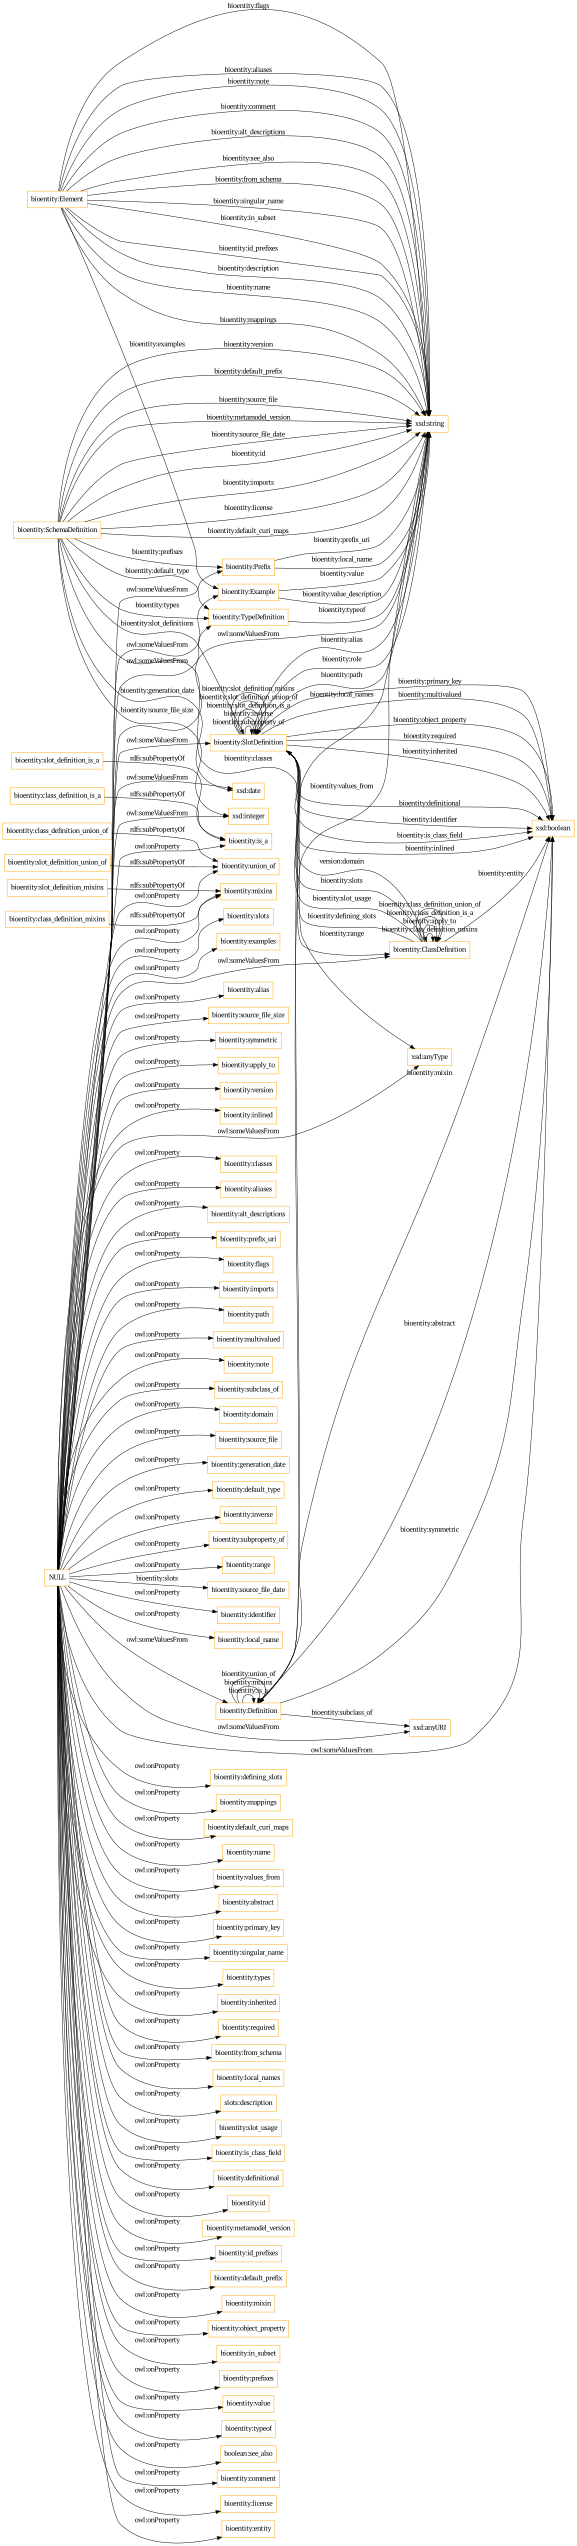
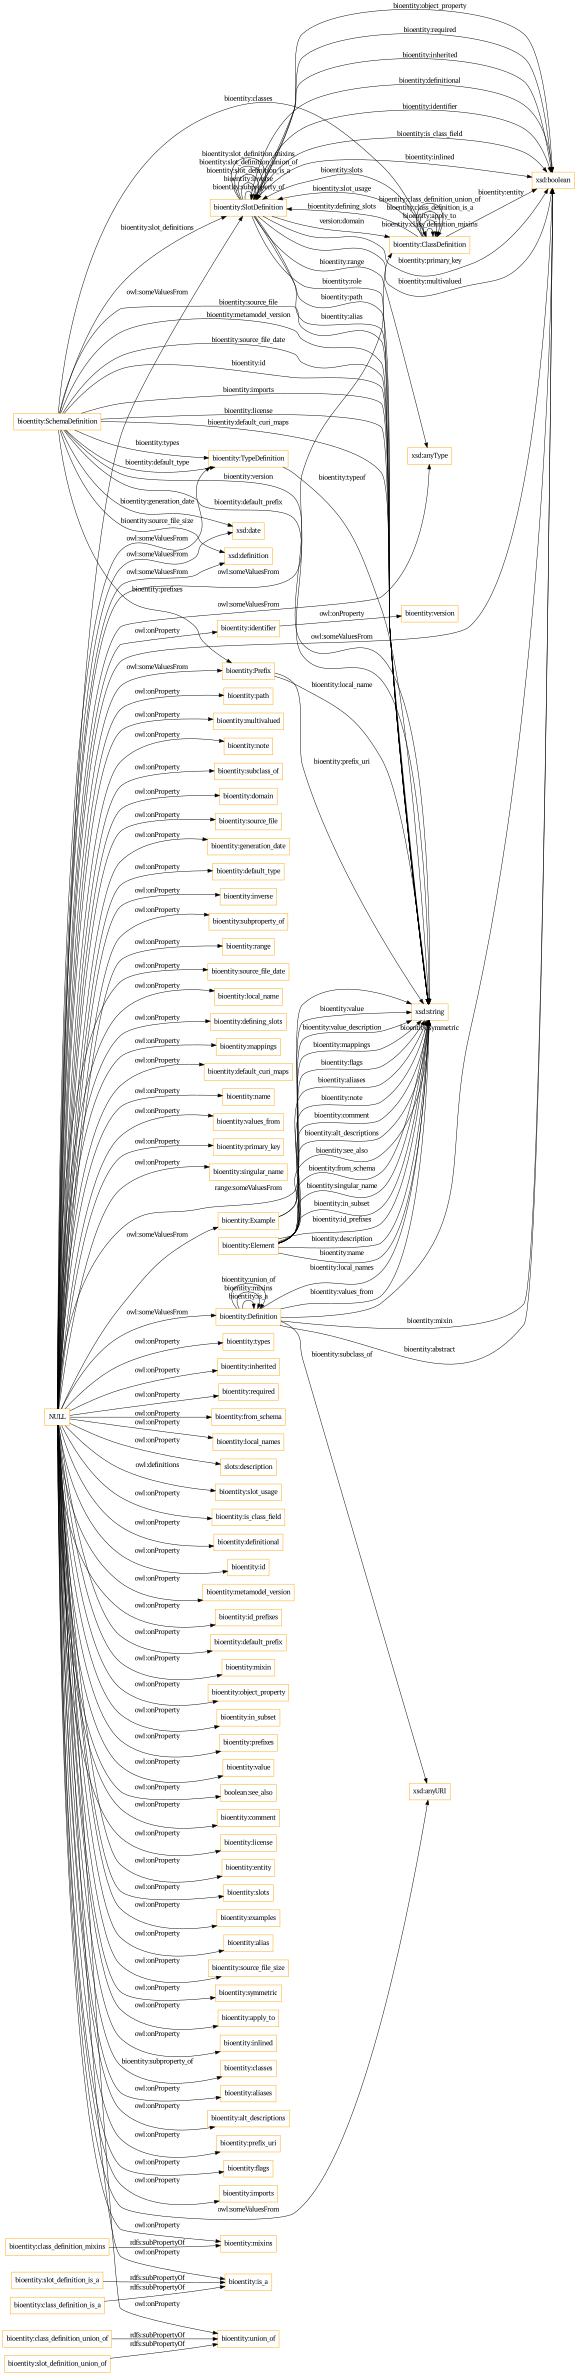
edge "bioentity:Element" -> "bioentity:Example": removed, label "bioentity:examples"
edge "NULL" -> "xsd:string": label "owl:someValuesFrom" -> "range:someValuesFrom"
node "xsd:integer": label "xsd:integer" -> "xsd:definition"
node "bioentity:slot_definition_mixins": removed
edge "NULL" -> "bioentity:classes": label "owl:onProperty" -> "bioentity:subproperty_of"
edge "NULL" -> "bioentity:version": now "bioentity:identifier" -> "bioentity:version"
edge "NULL" -> "bioentity:source_file_date": label "bioentity:slots" -> "owl:onProperty"
node "bioentity:abstract": removed
edge "NULL" -> "bioentity:slot_usage": label "owl:onProperty" -> "owl:definitions"
node "bioentity:typeof": removed
